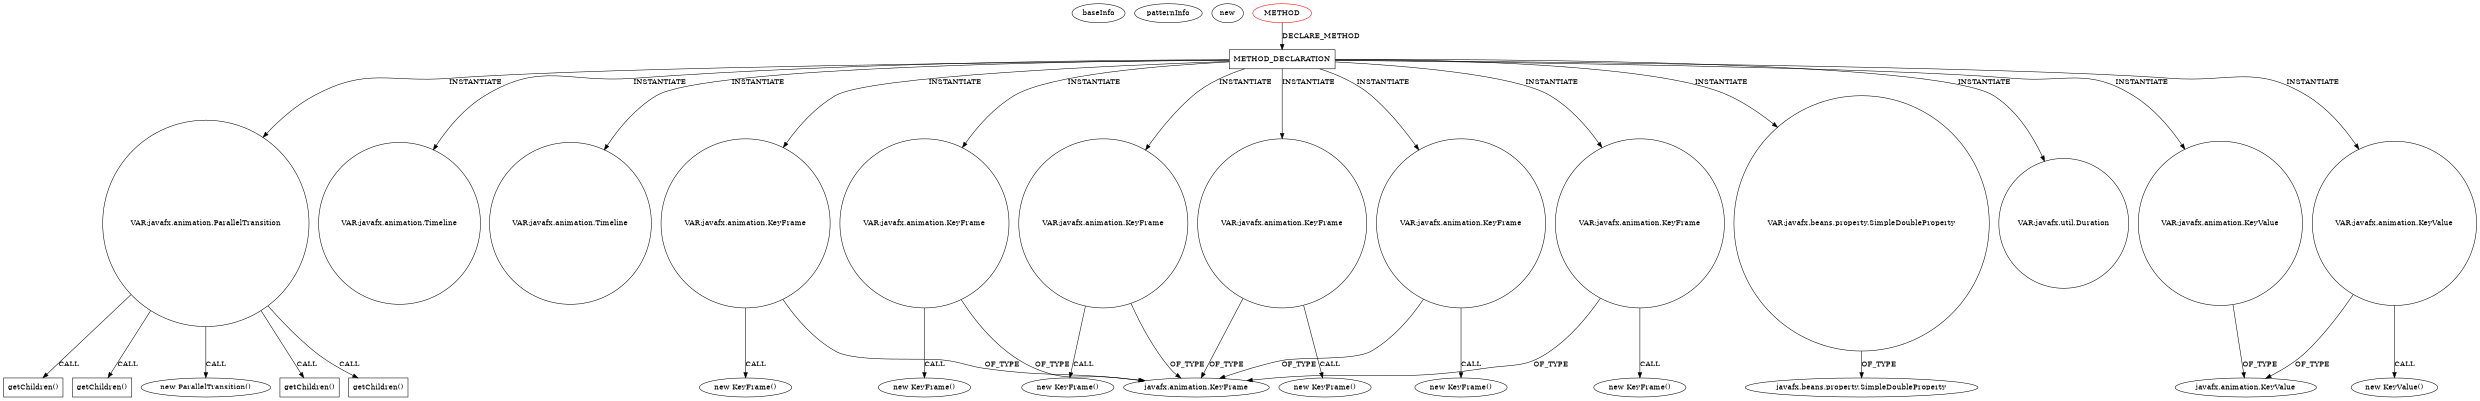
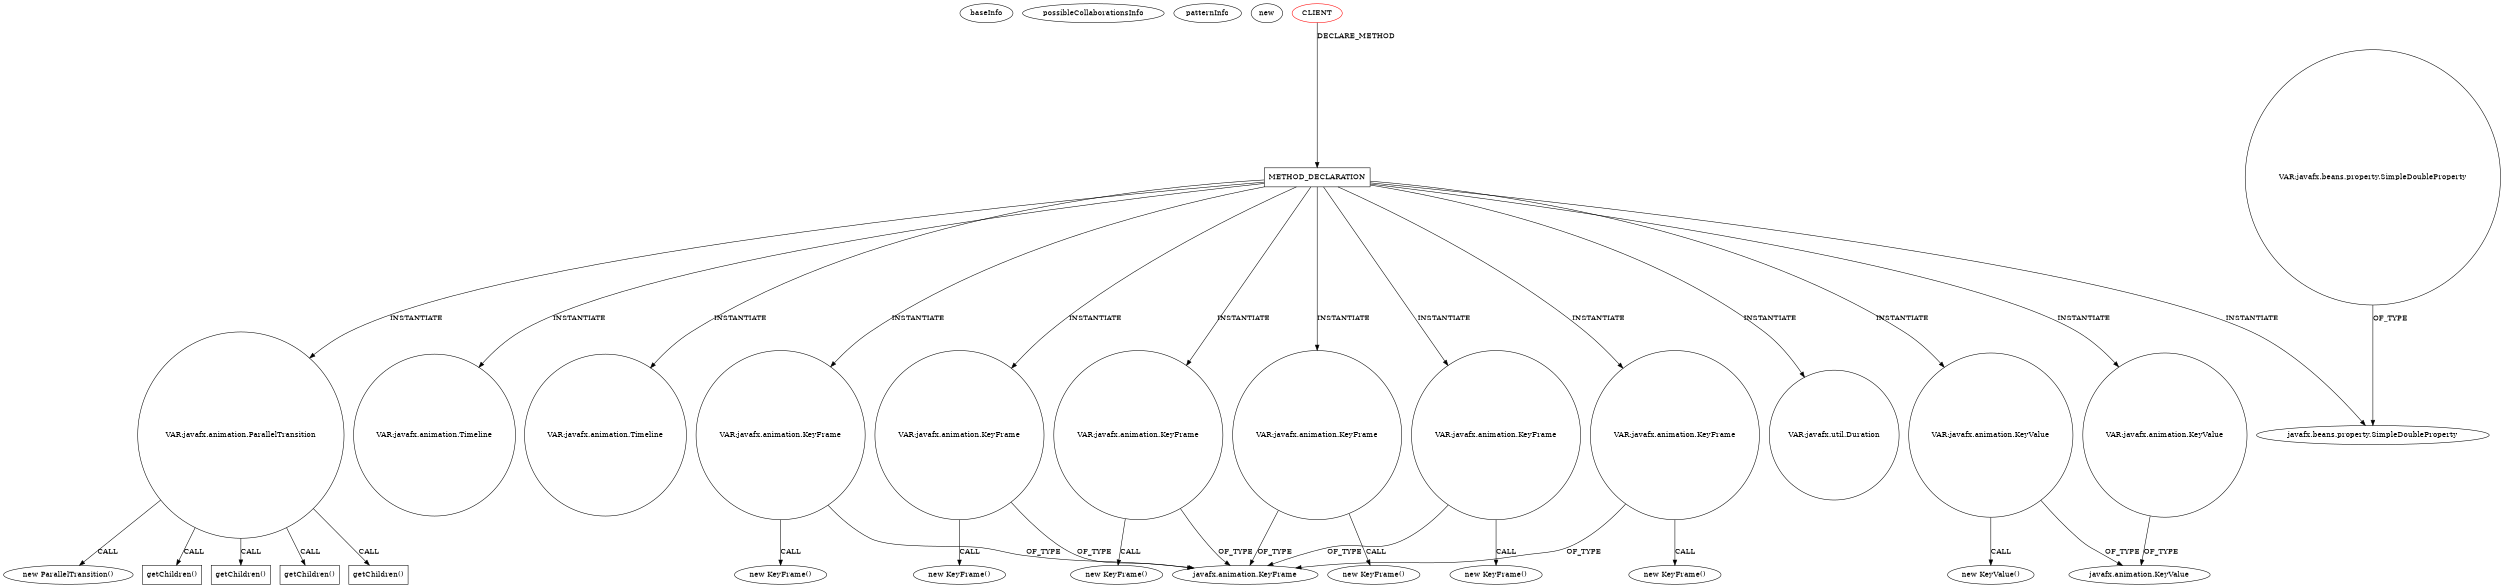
node "possibleCollaborationsInfo": added
node "METHOD": label "METHOD" -> "CLIENT"
edge "METHOD_DECLARATION" -> "VAR:javafx.beans.property.SimpleDoubleProperty": now "METHOD_DECLARATION" -> "javafx.beans.property.SimpleDoubleProperty"
